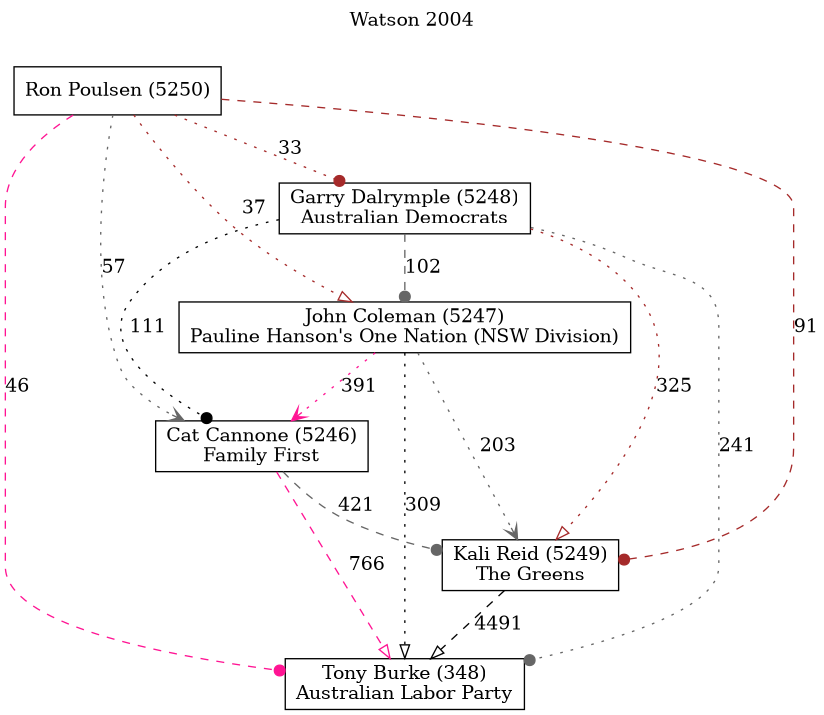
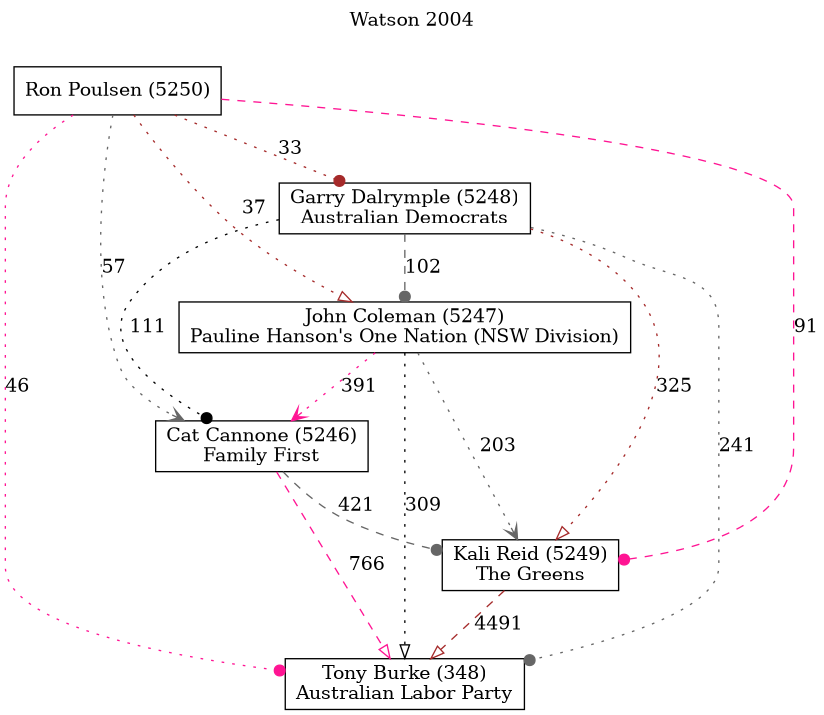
edge "Ron Poulsen (5250)" -> "Kali Reid (5249) The Greens": color brown -> deeppink
edge "Ron Poulsen (5250)" -> "Tony Burke (348) Australian Labor Party": style dashed -> dotted
edge "Kali Reid (5249) The Greens" -> "Tony Burke (348) Australian Labor Party": color black -> brown
